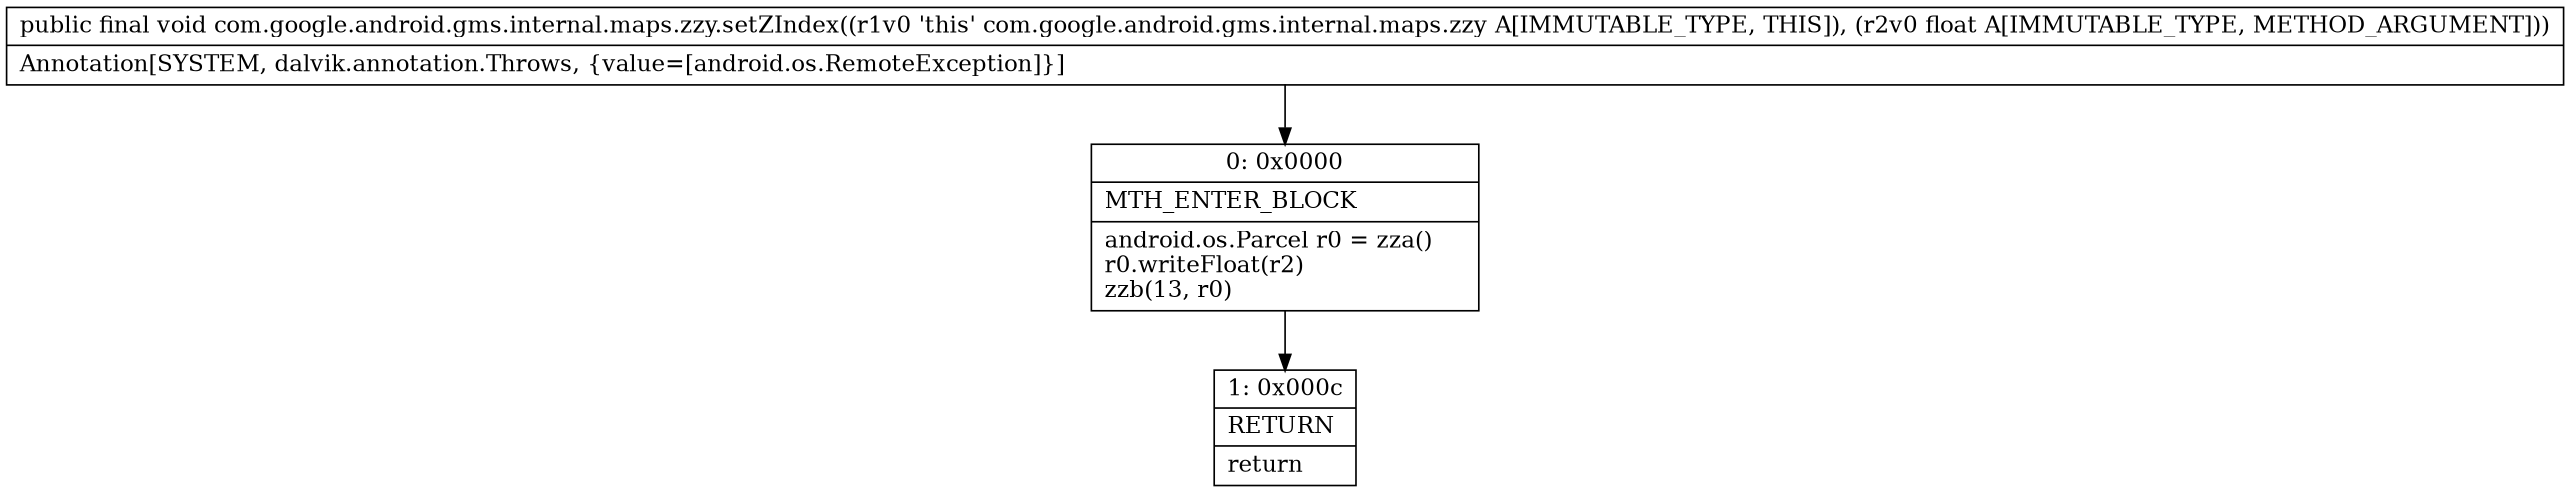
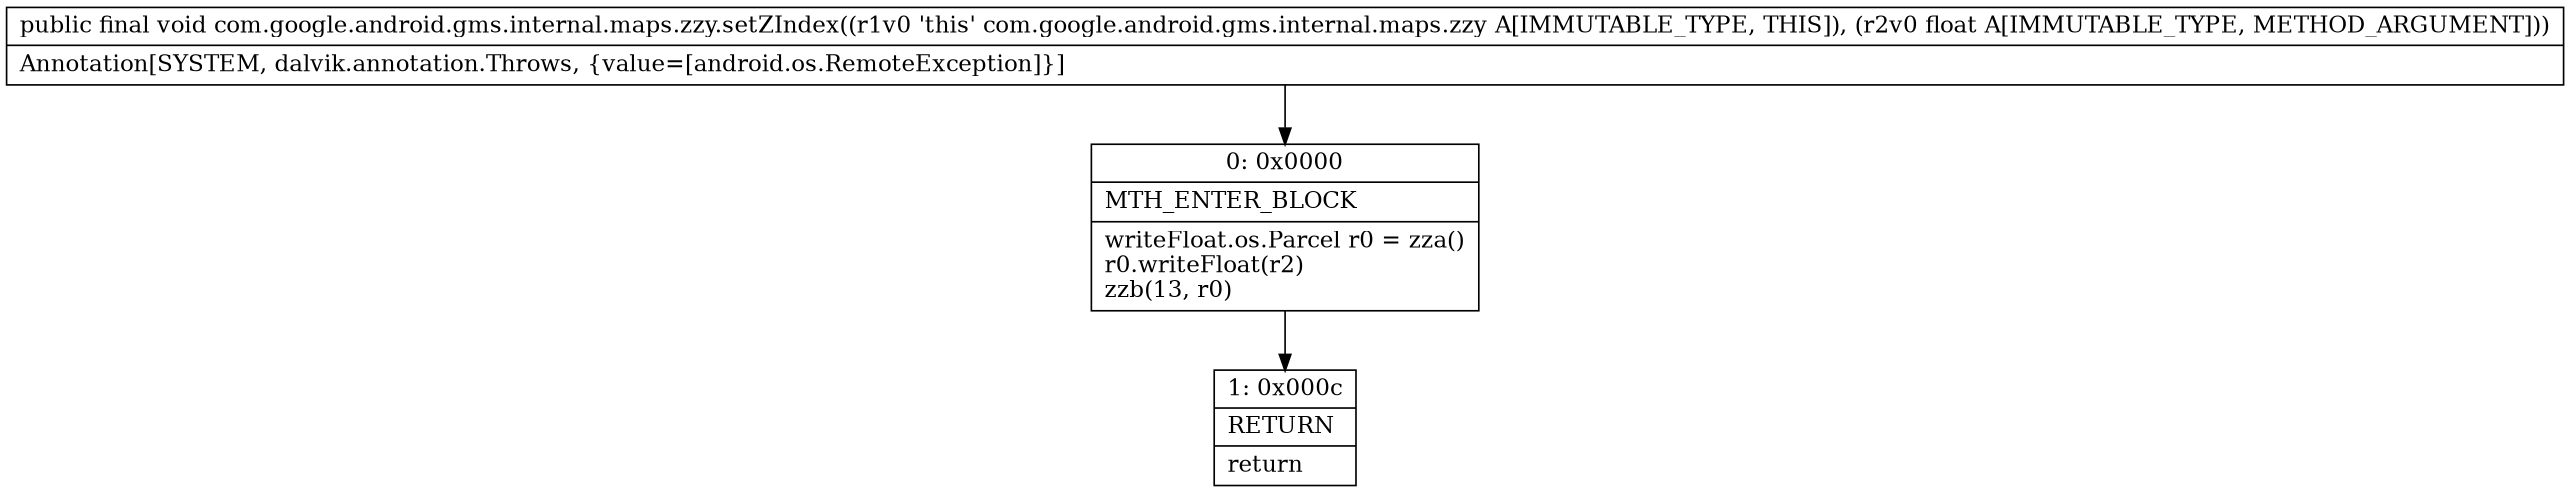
node "0: 0x0000": text "android.os.Parcel r0 = zza()" -> "writeFloat.os.Parcel r0 = zza()"
